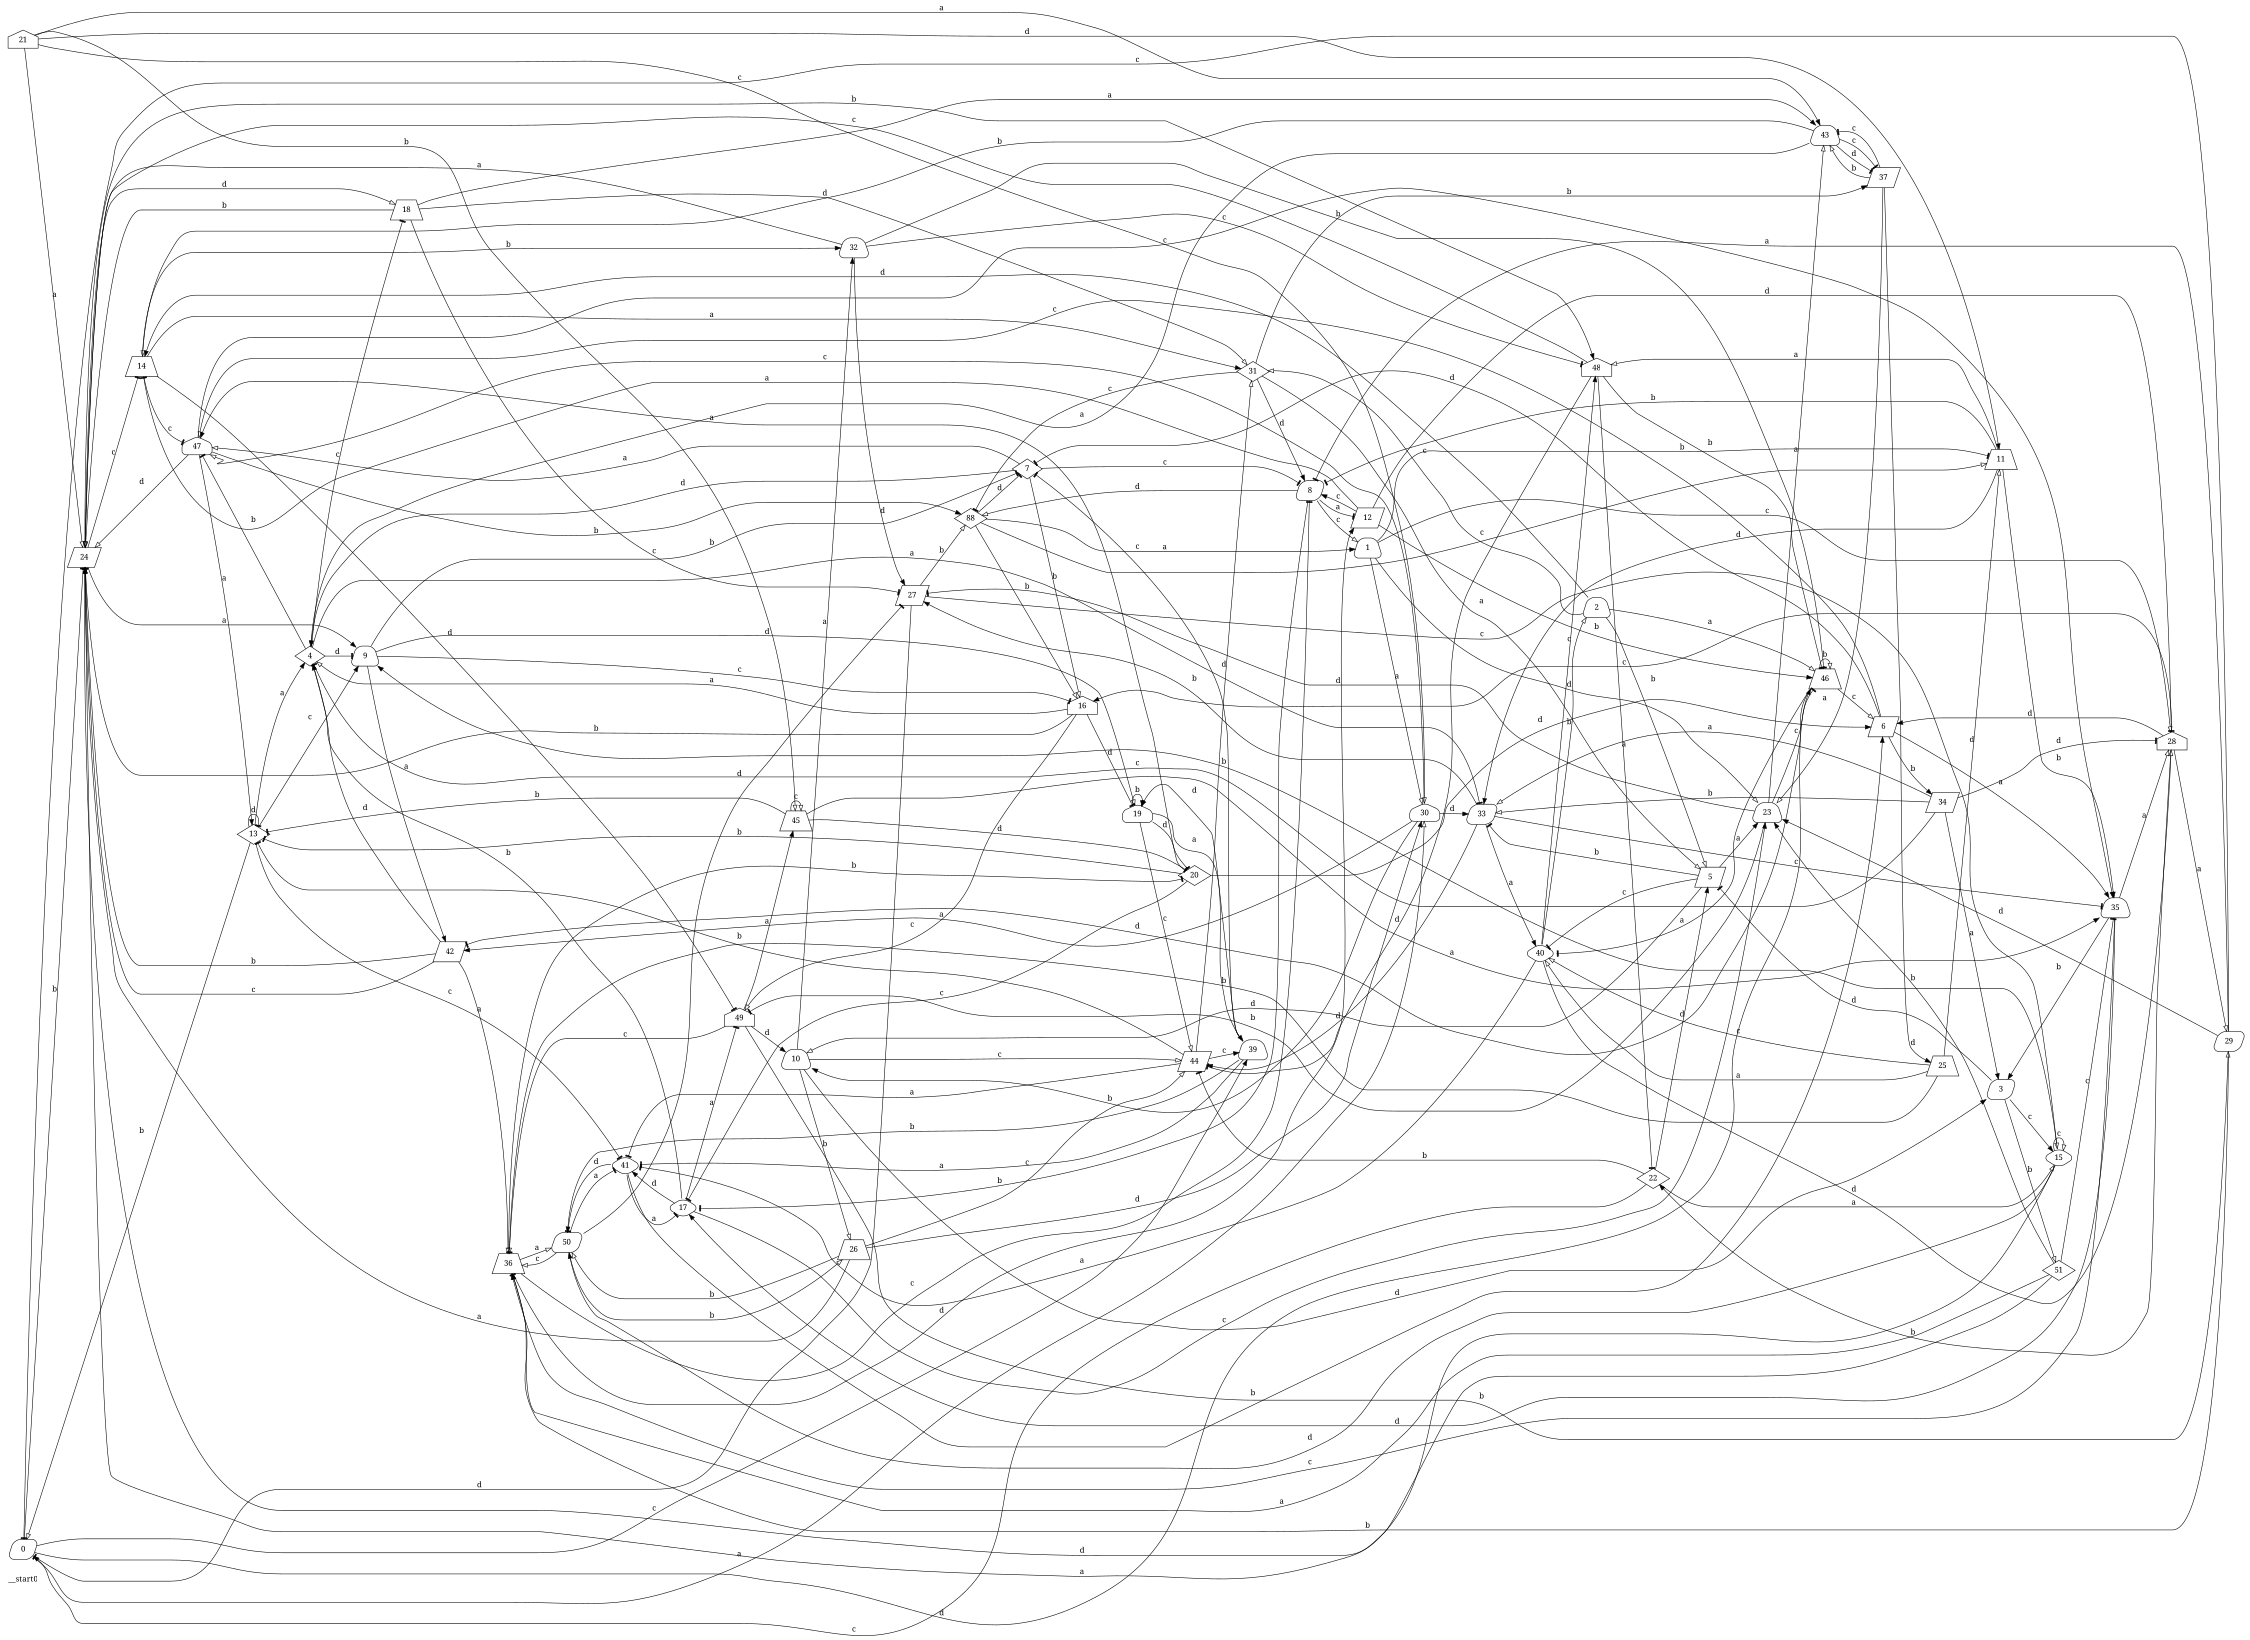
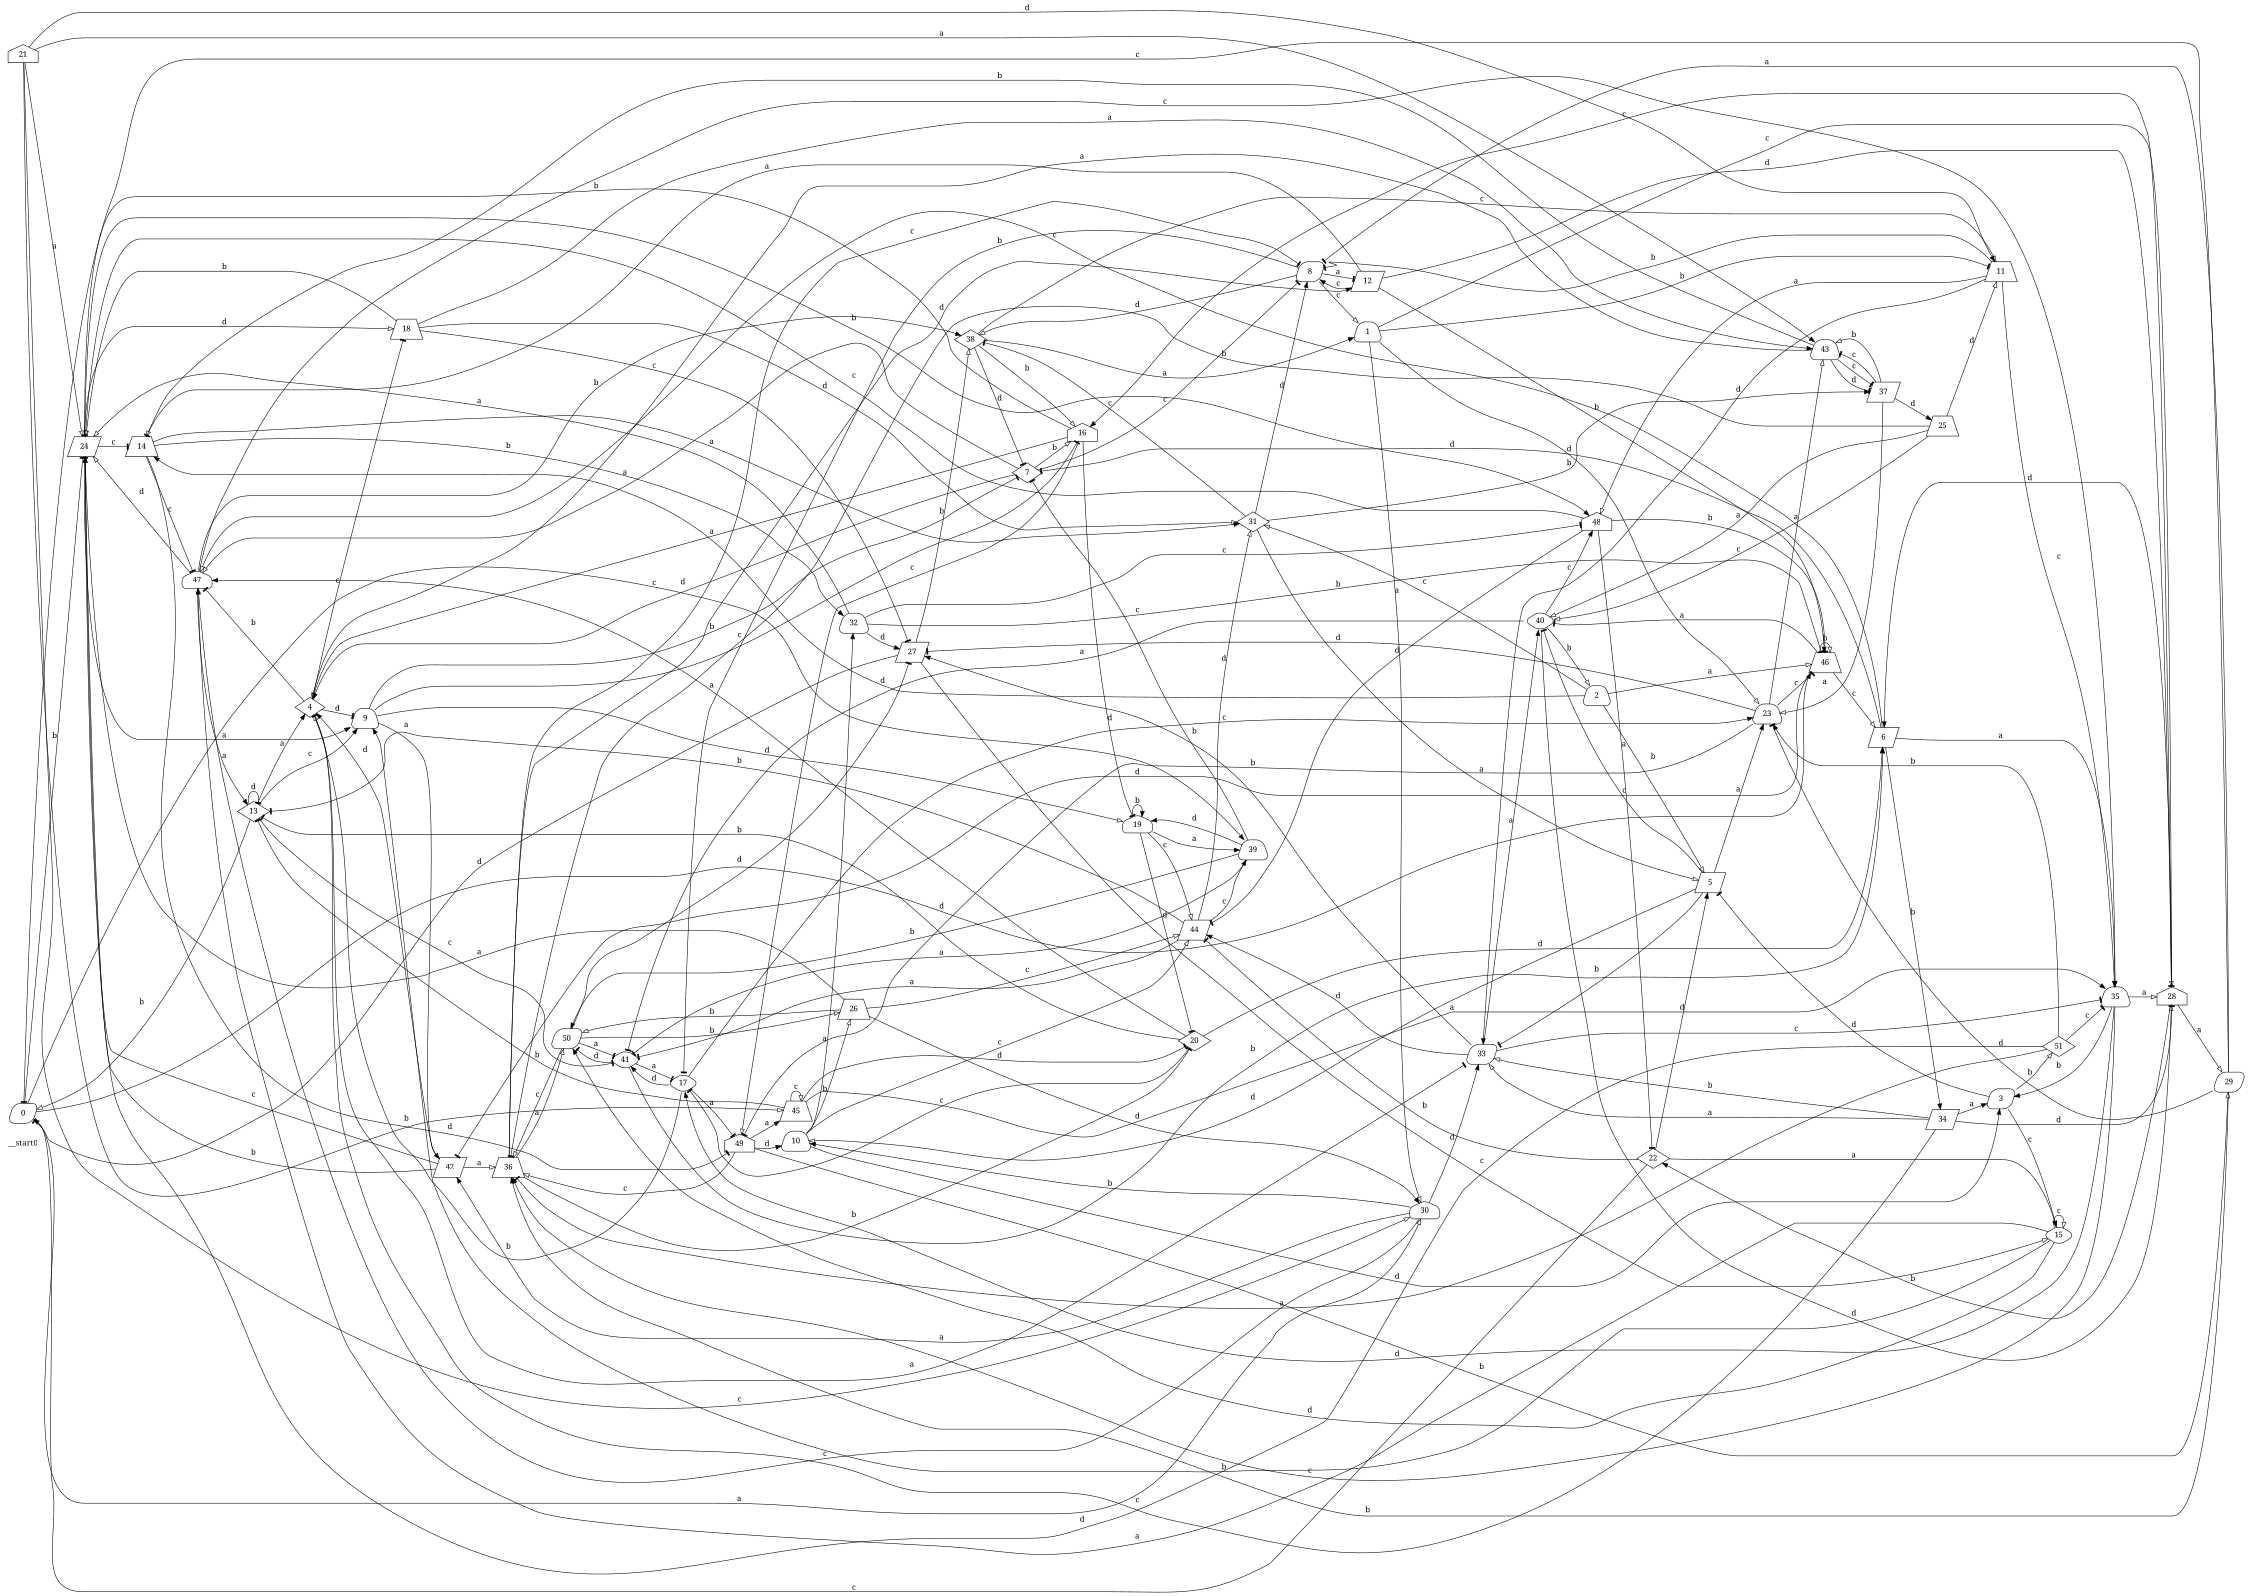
node "88": label "88" -> "38"
edge "11" -> "35": label "b" -> "c"
edge "29" -> "23": arrowhead normal -> tee
edge "15" -> "24": now "15" -> "47"
